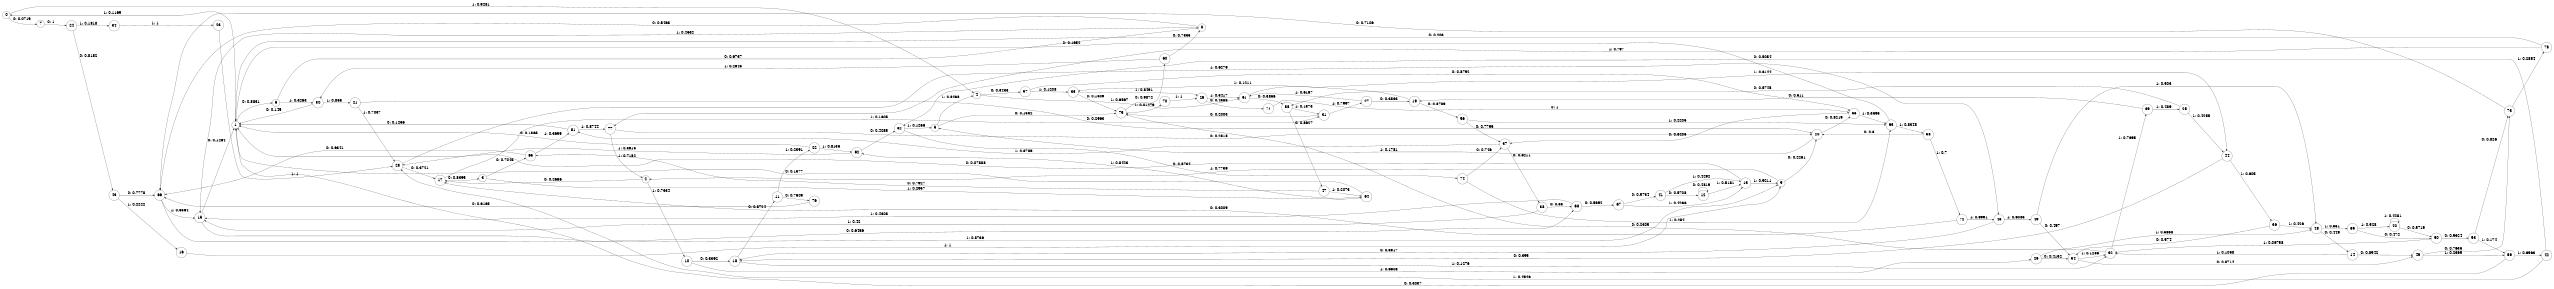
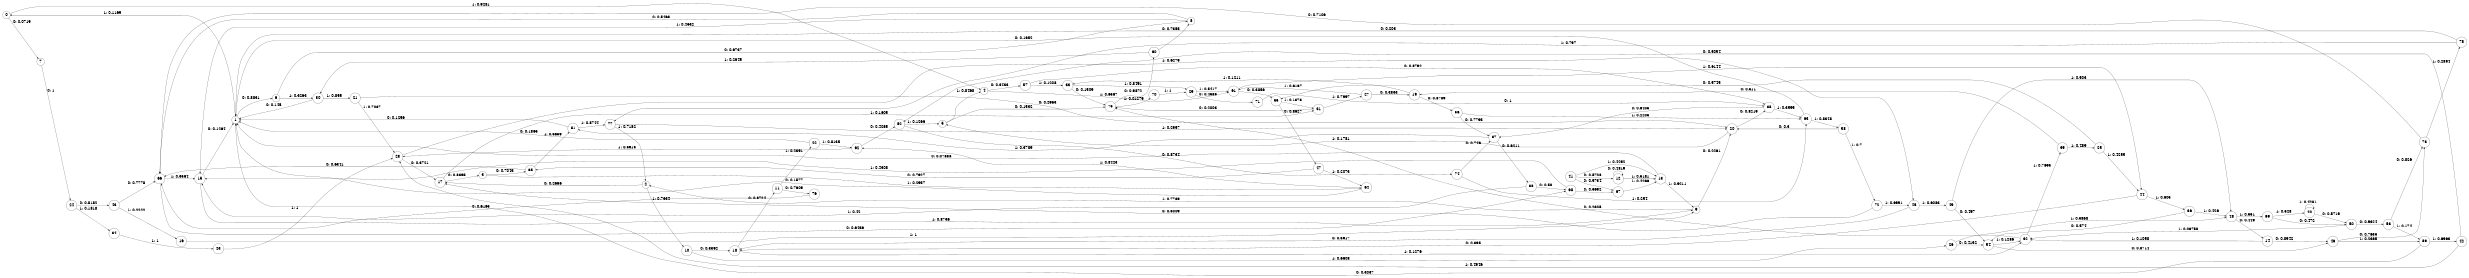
edge "77" -> "20": label "0: 0.2818   " -> "1: 0.2957   "
edge "67" -> "41": reversed
